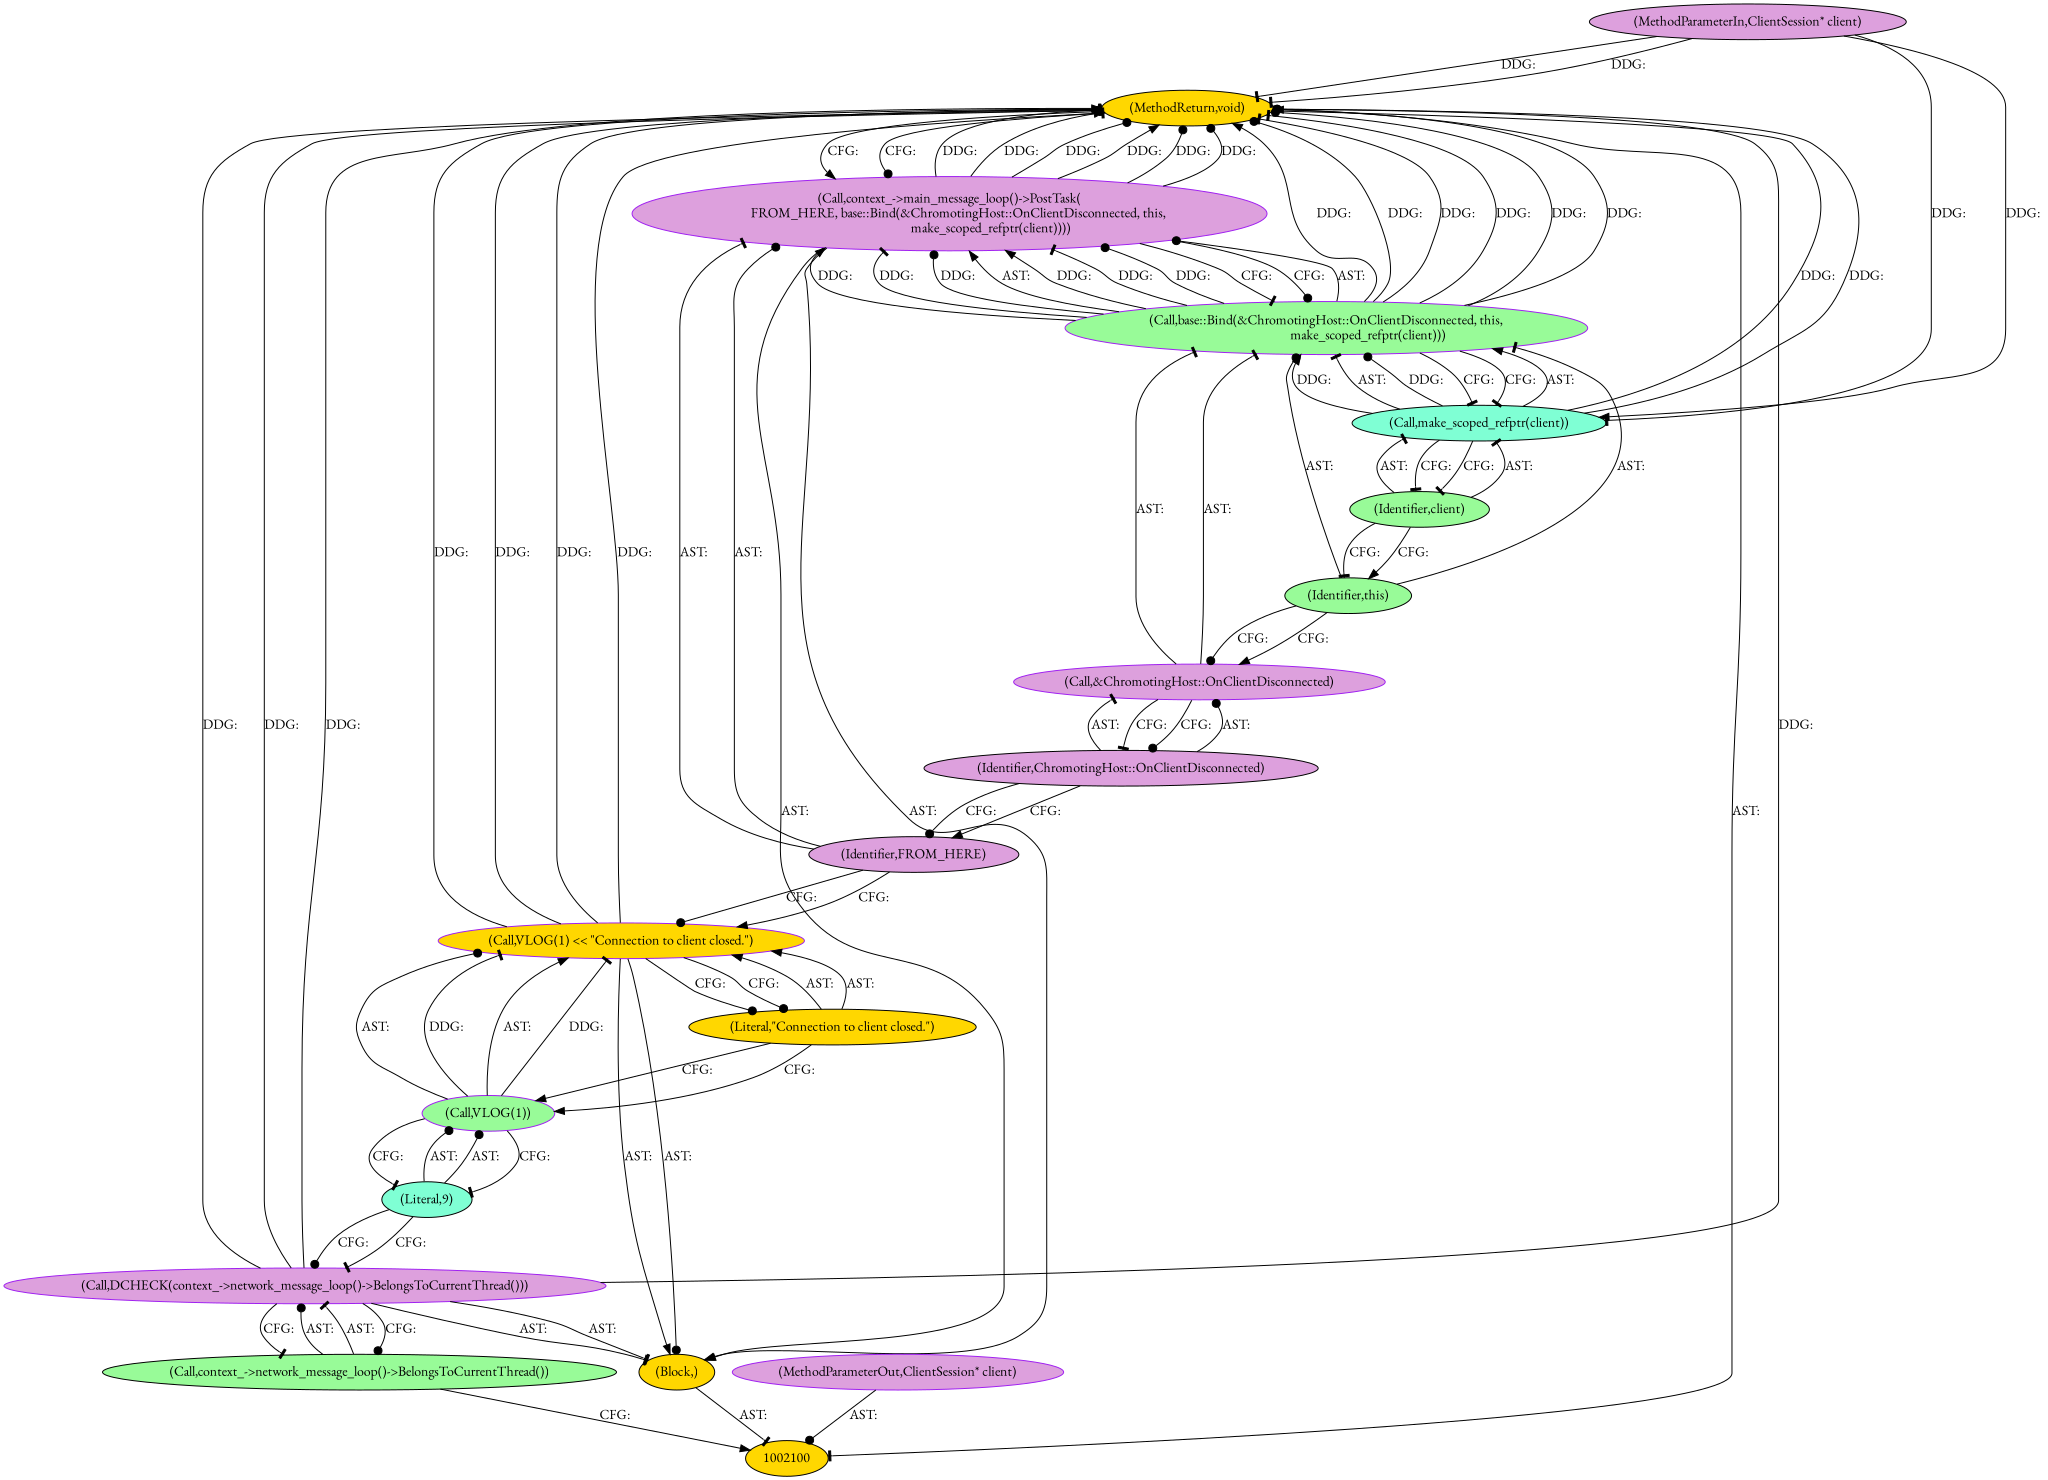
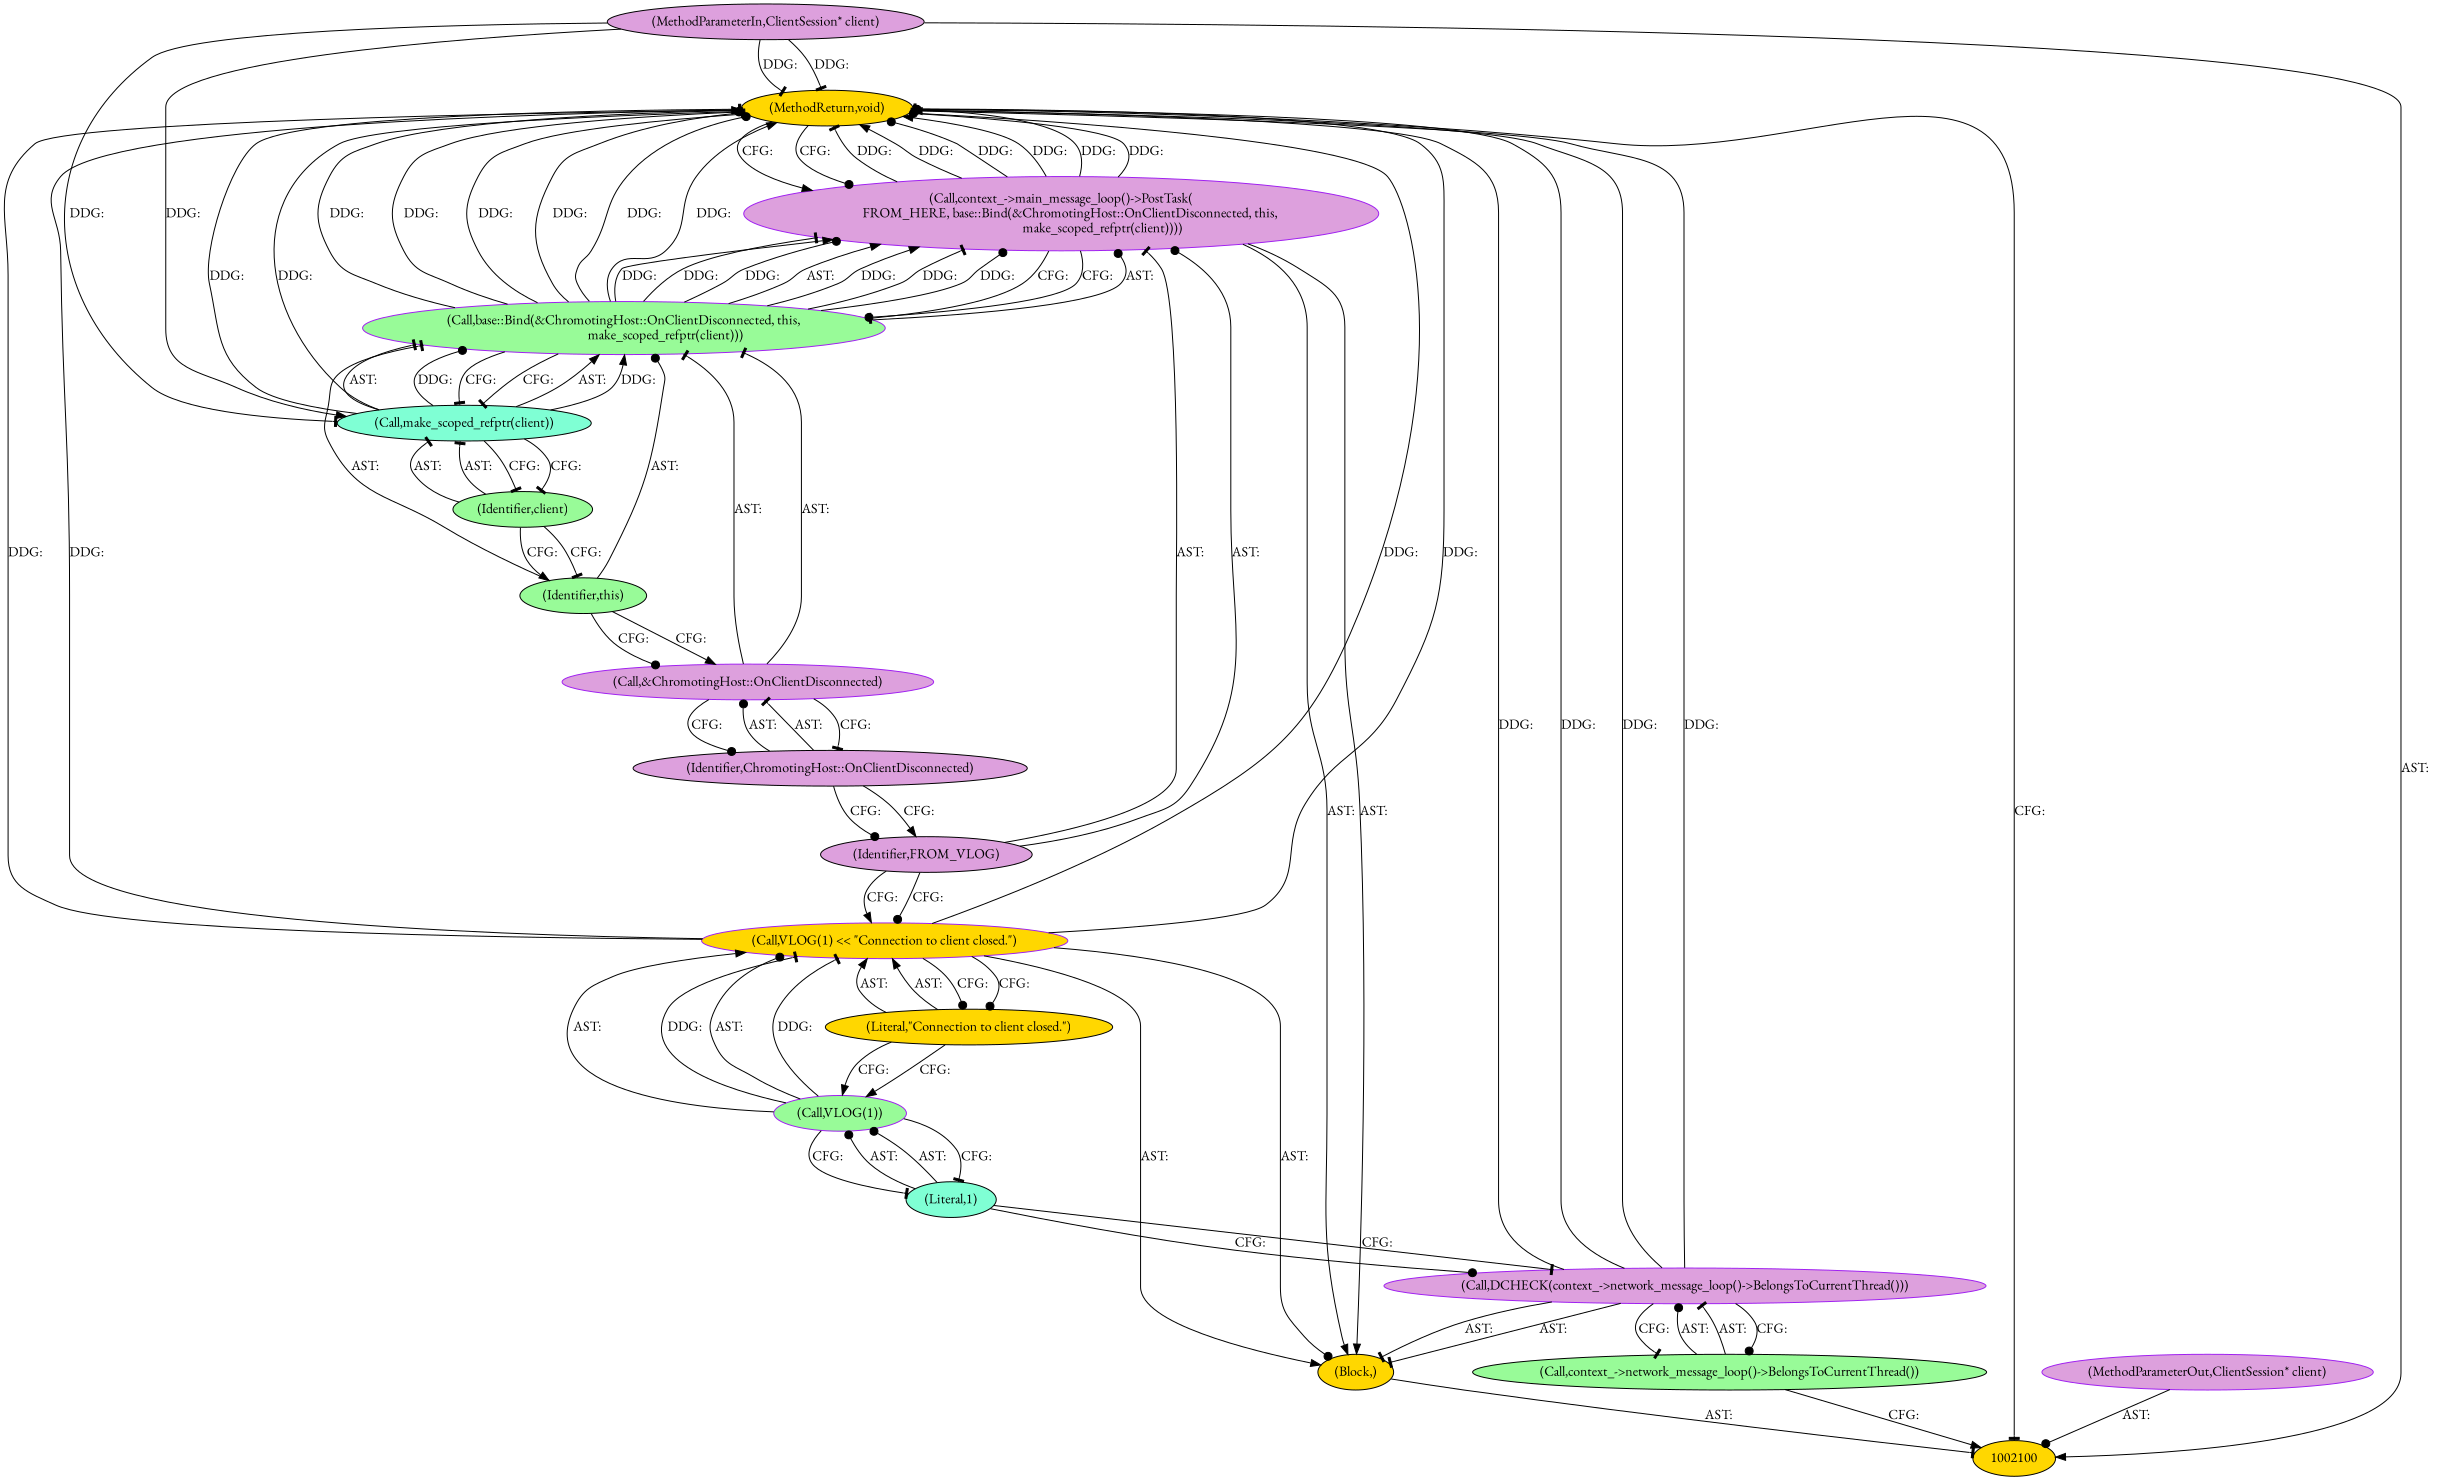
edge "(MethodParameterIn,ClientSession* client)" -> "1002100": added, label "AST:"
edge "(MethodReturn,void)" -> "1002100": label "AST: " -> "CFG: "
node "(Identifier,FROM_HERE)": label "(Identifier,FROM_HERE)" -> "(Identifier,FROM_VLOG)"
node "(Literal,9)": label "(Literal,9)" -> "(Literal,1)"
